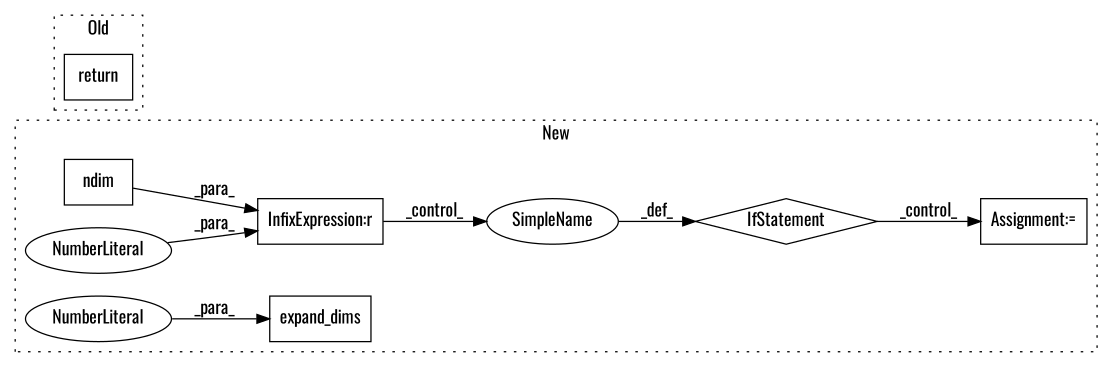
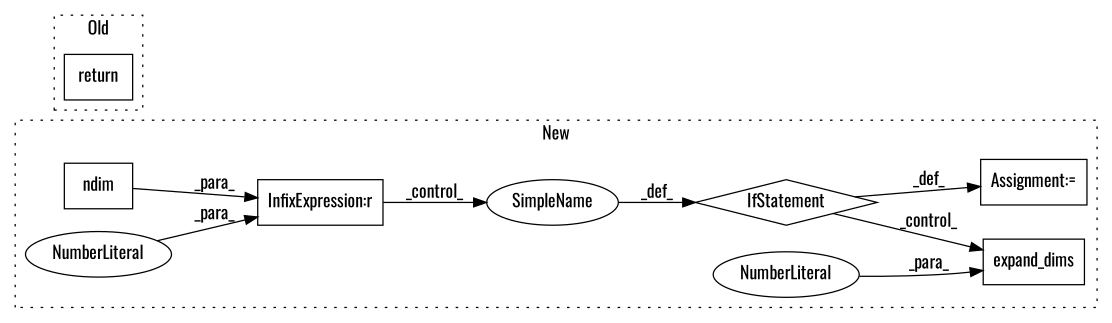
edge "IfStatement" -> "Assignment:=": label "_control_" -> "_def_"
edge "IfStatement" -> "expand_dims": added, label "_control_"
